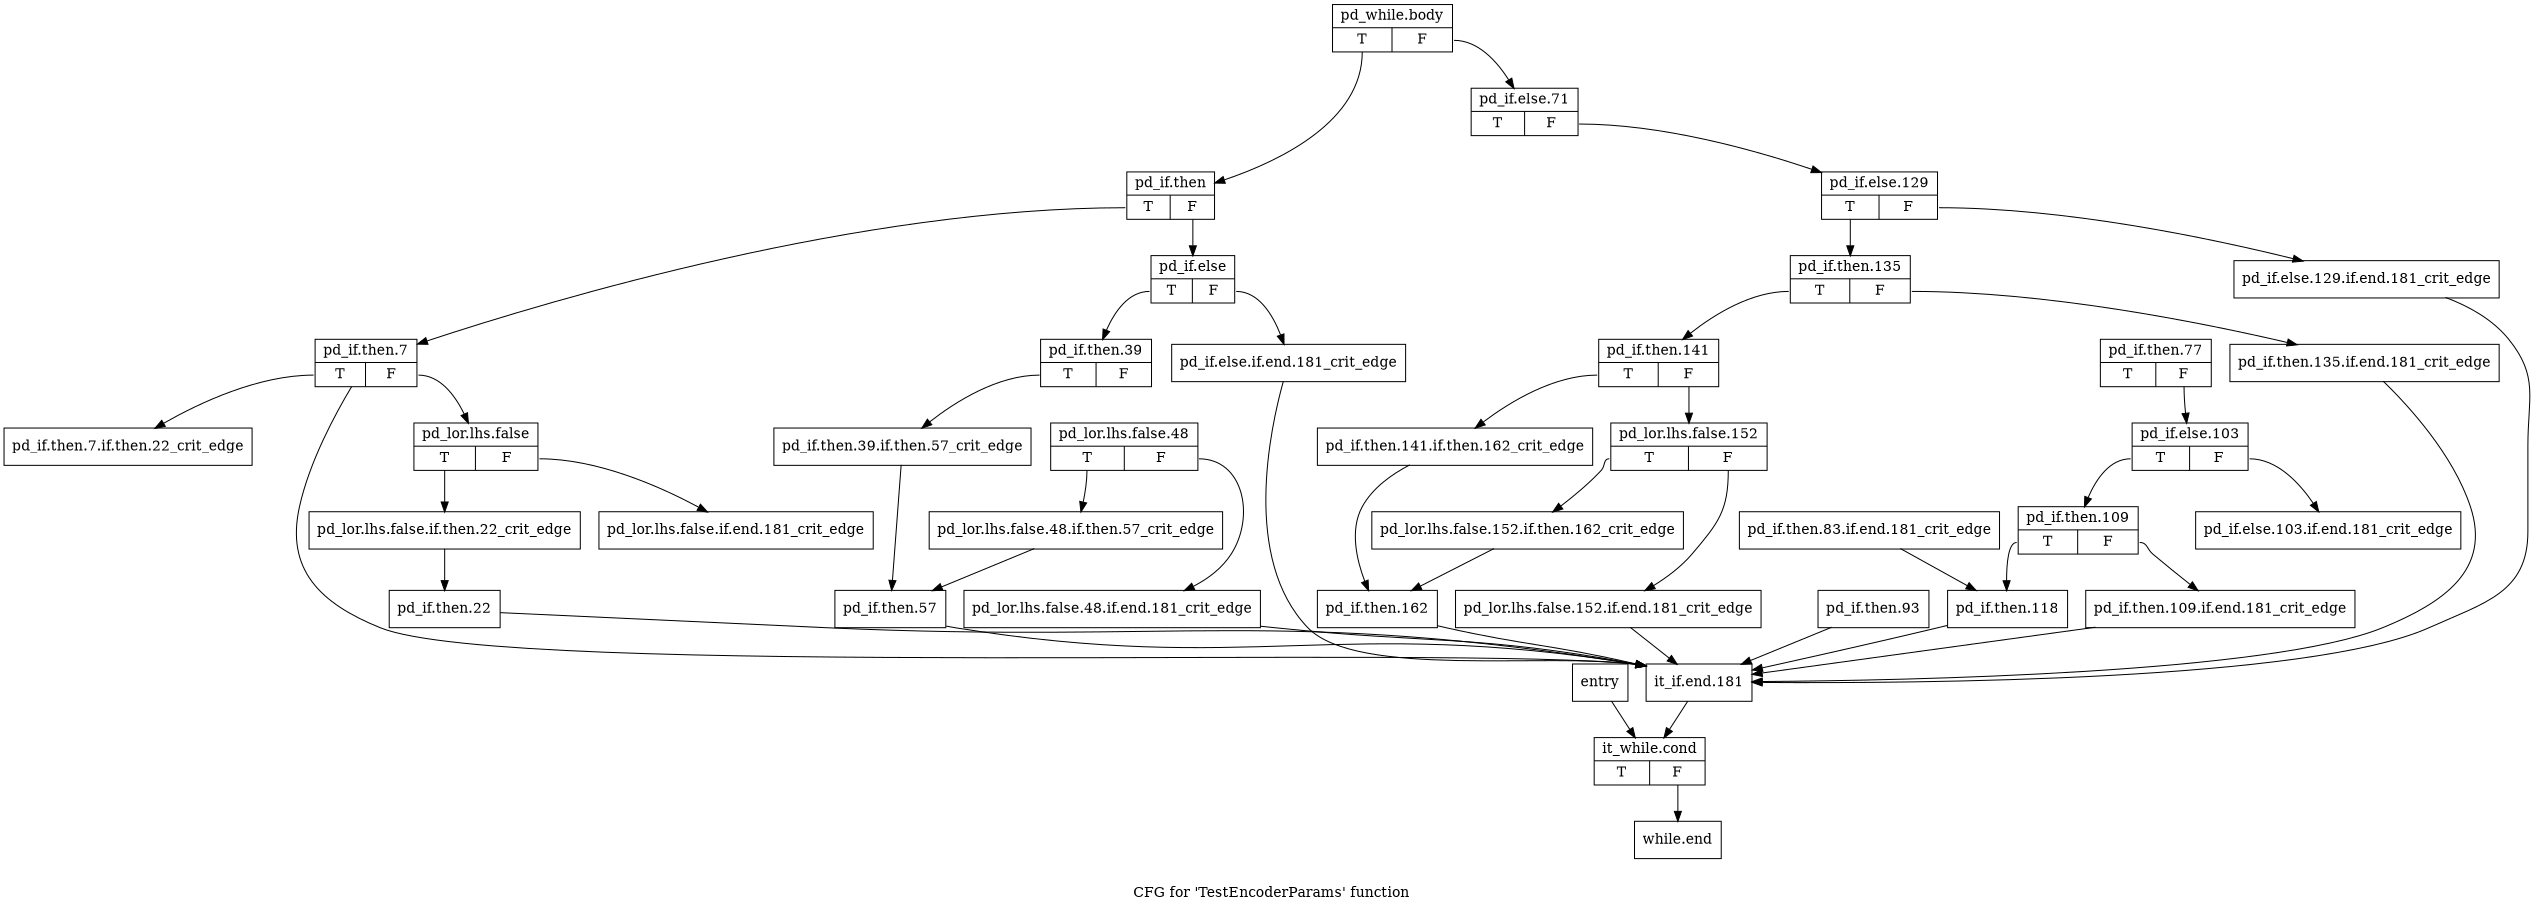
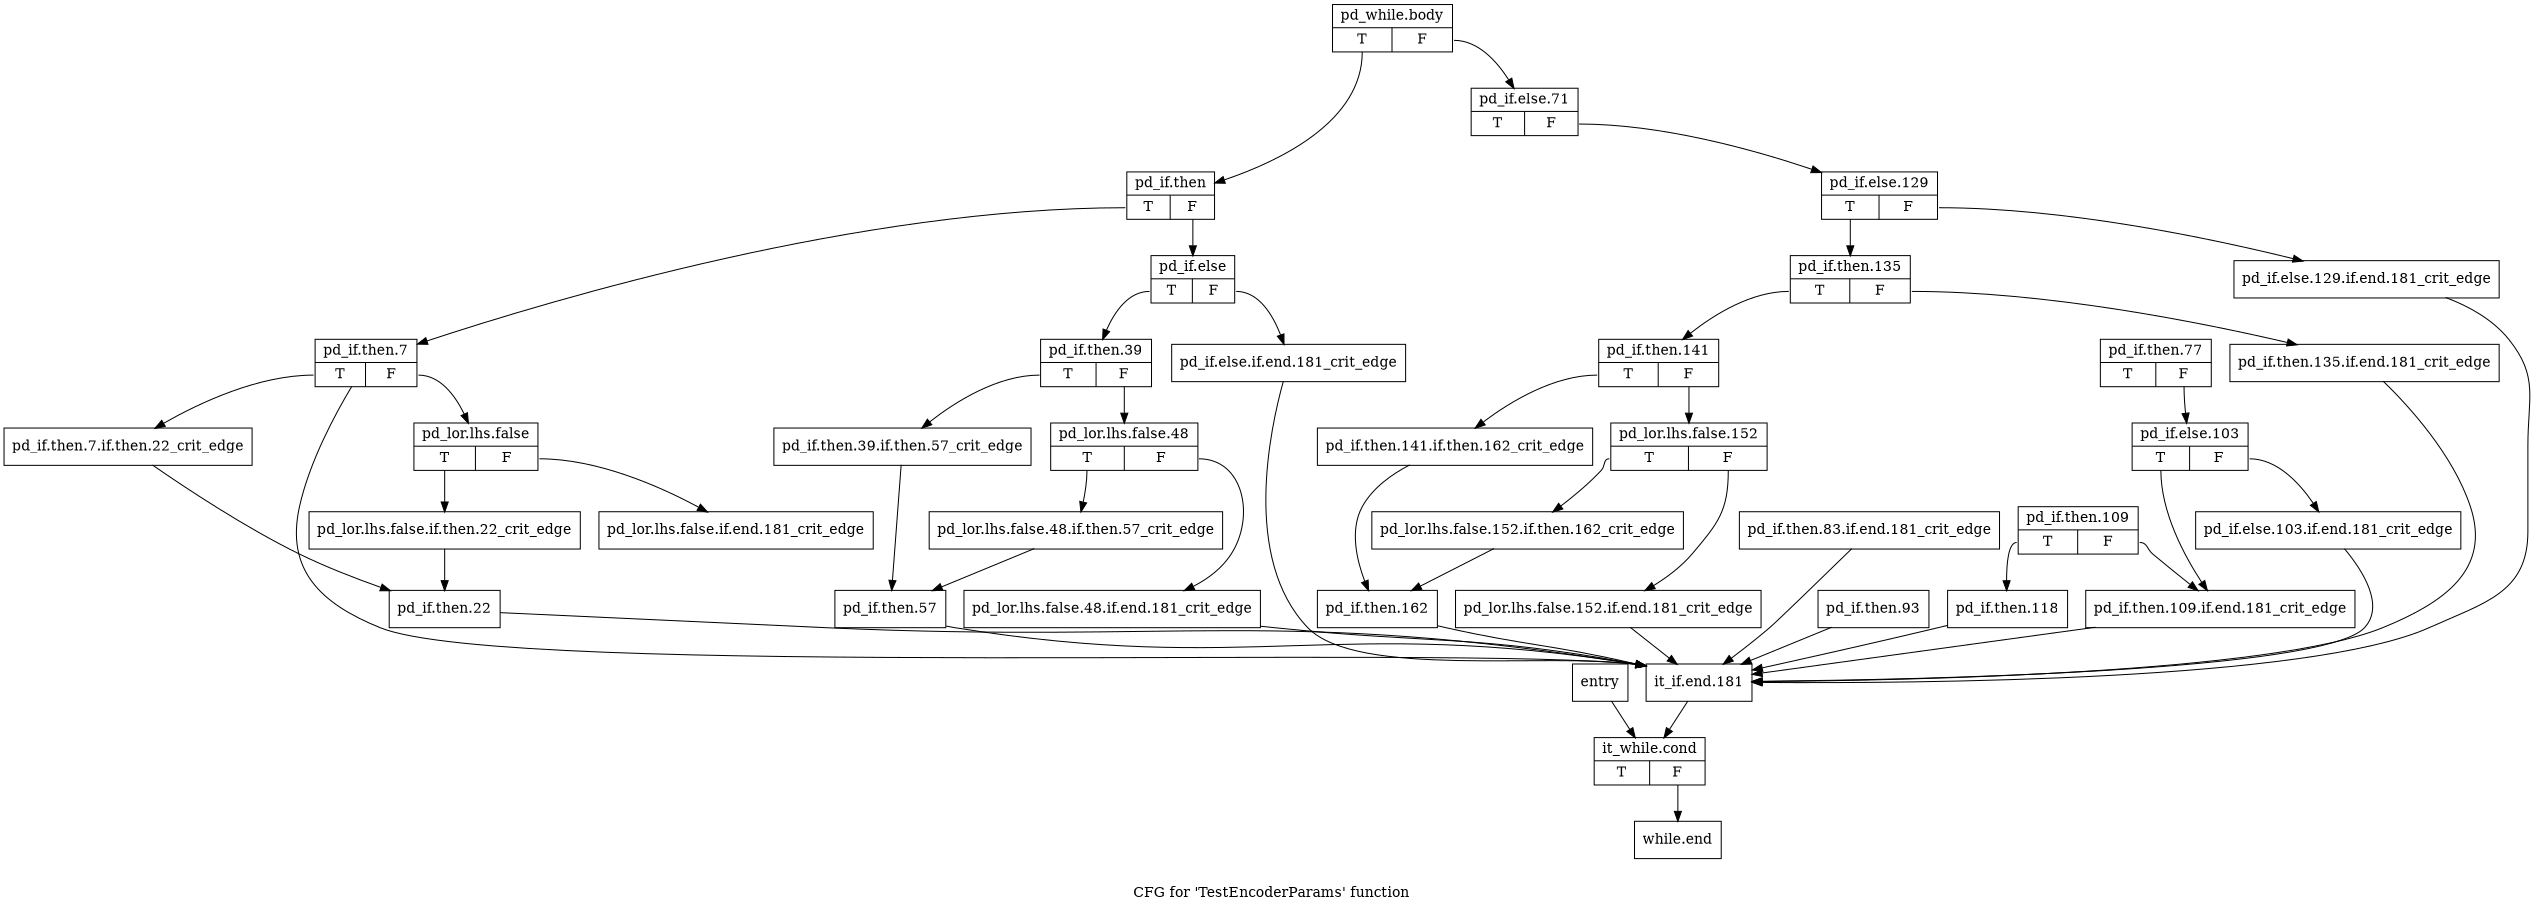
edge "pd_if.then.39" -> "pd_lor.lhs.false.48": added
edge "pd_if.else.103" -> "pd_if.then.109": now "pd_if.else.103" -> "pd_if.then.109.if.end.181_crit_edge"
edge "pd_if.then.7.if.then.22_crit_edge" -> "pd_if.then.22": added
edge "pd_if.then.83.if.end.181_crit_edge" -> "pd_if.then.118": now "pd_if.then.83.if.end.181_crit_edge" -> "it_if.end.181"
edge "pd_if.else.103.if.end.181_crit_edge" -> "it_if.end.181": added
